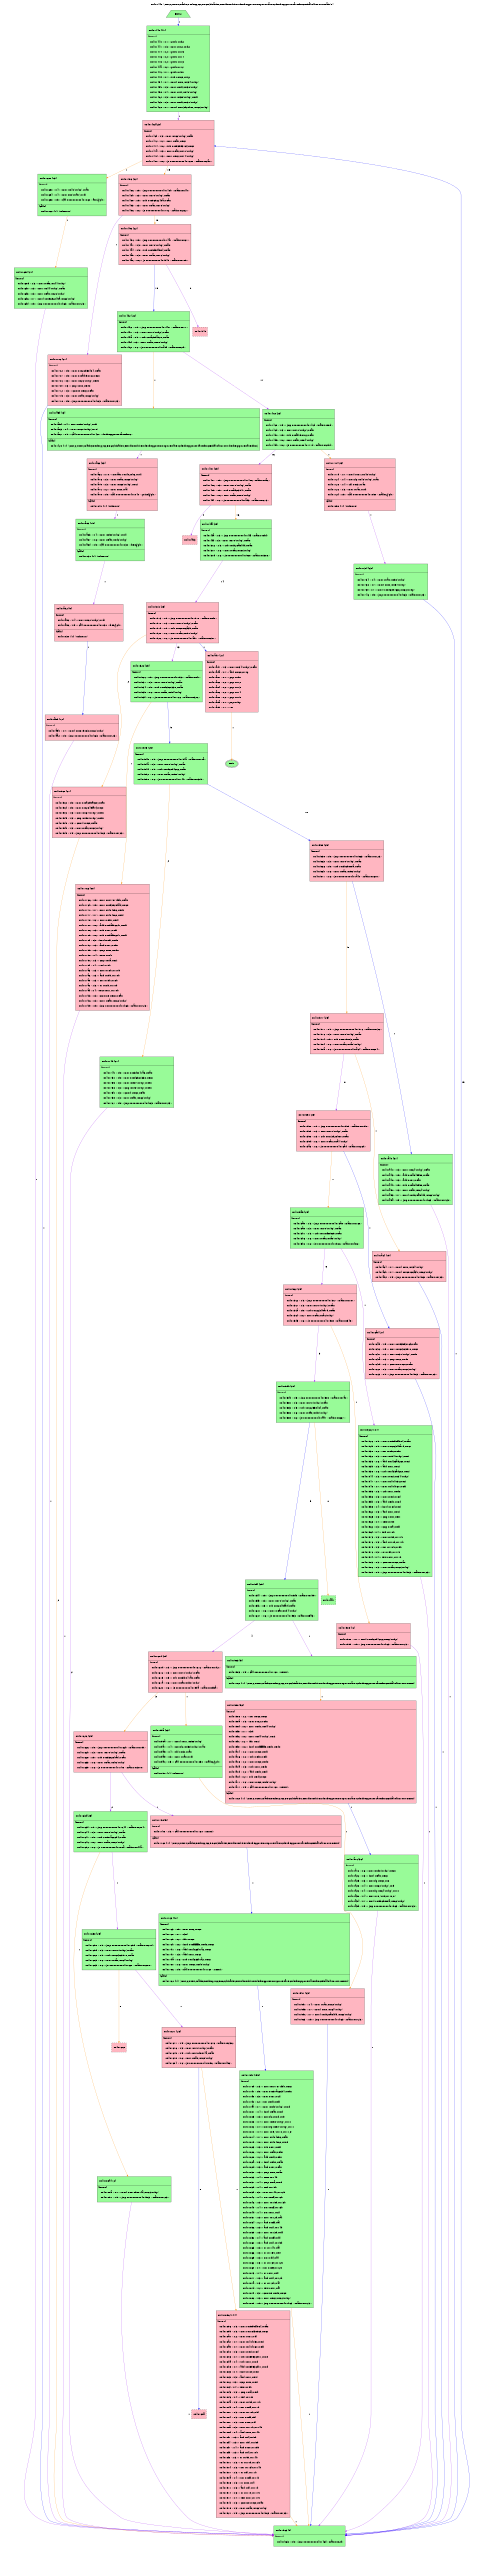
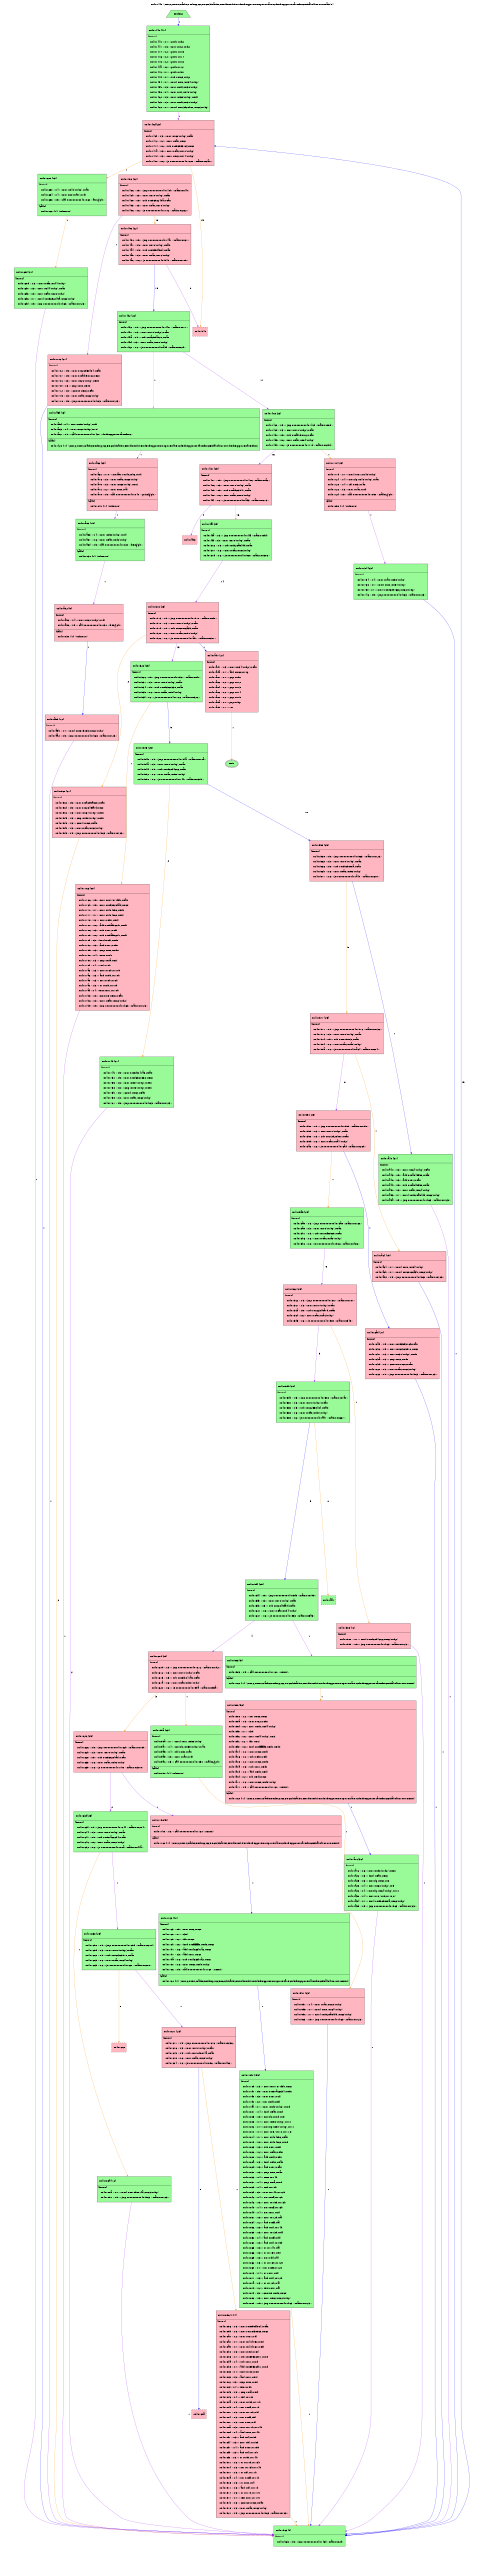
node "Entry": label "Entry" -> "Desktop"
edge "0x40146f [23]" -> "0x401486 [22]": now "0x40146f [23]" -> "0x401b49"
node "0x401926 [104]": removed
